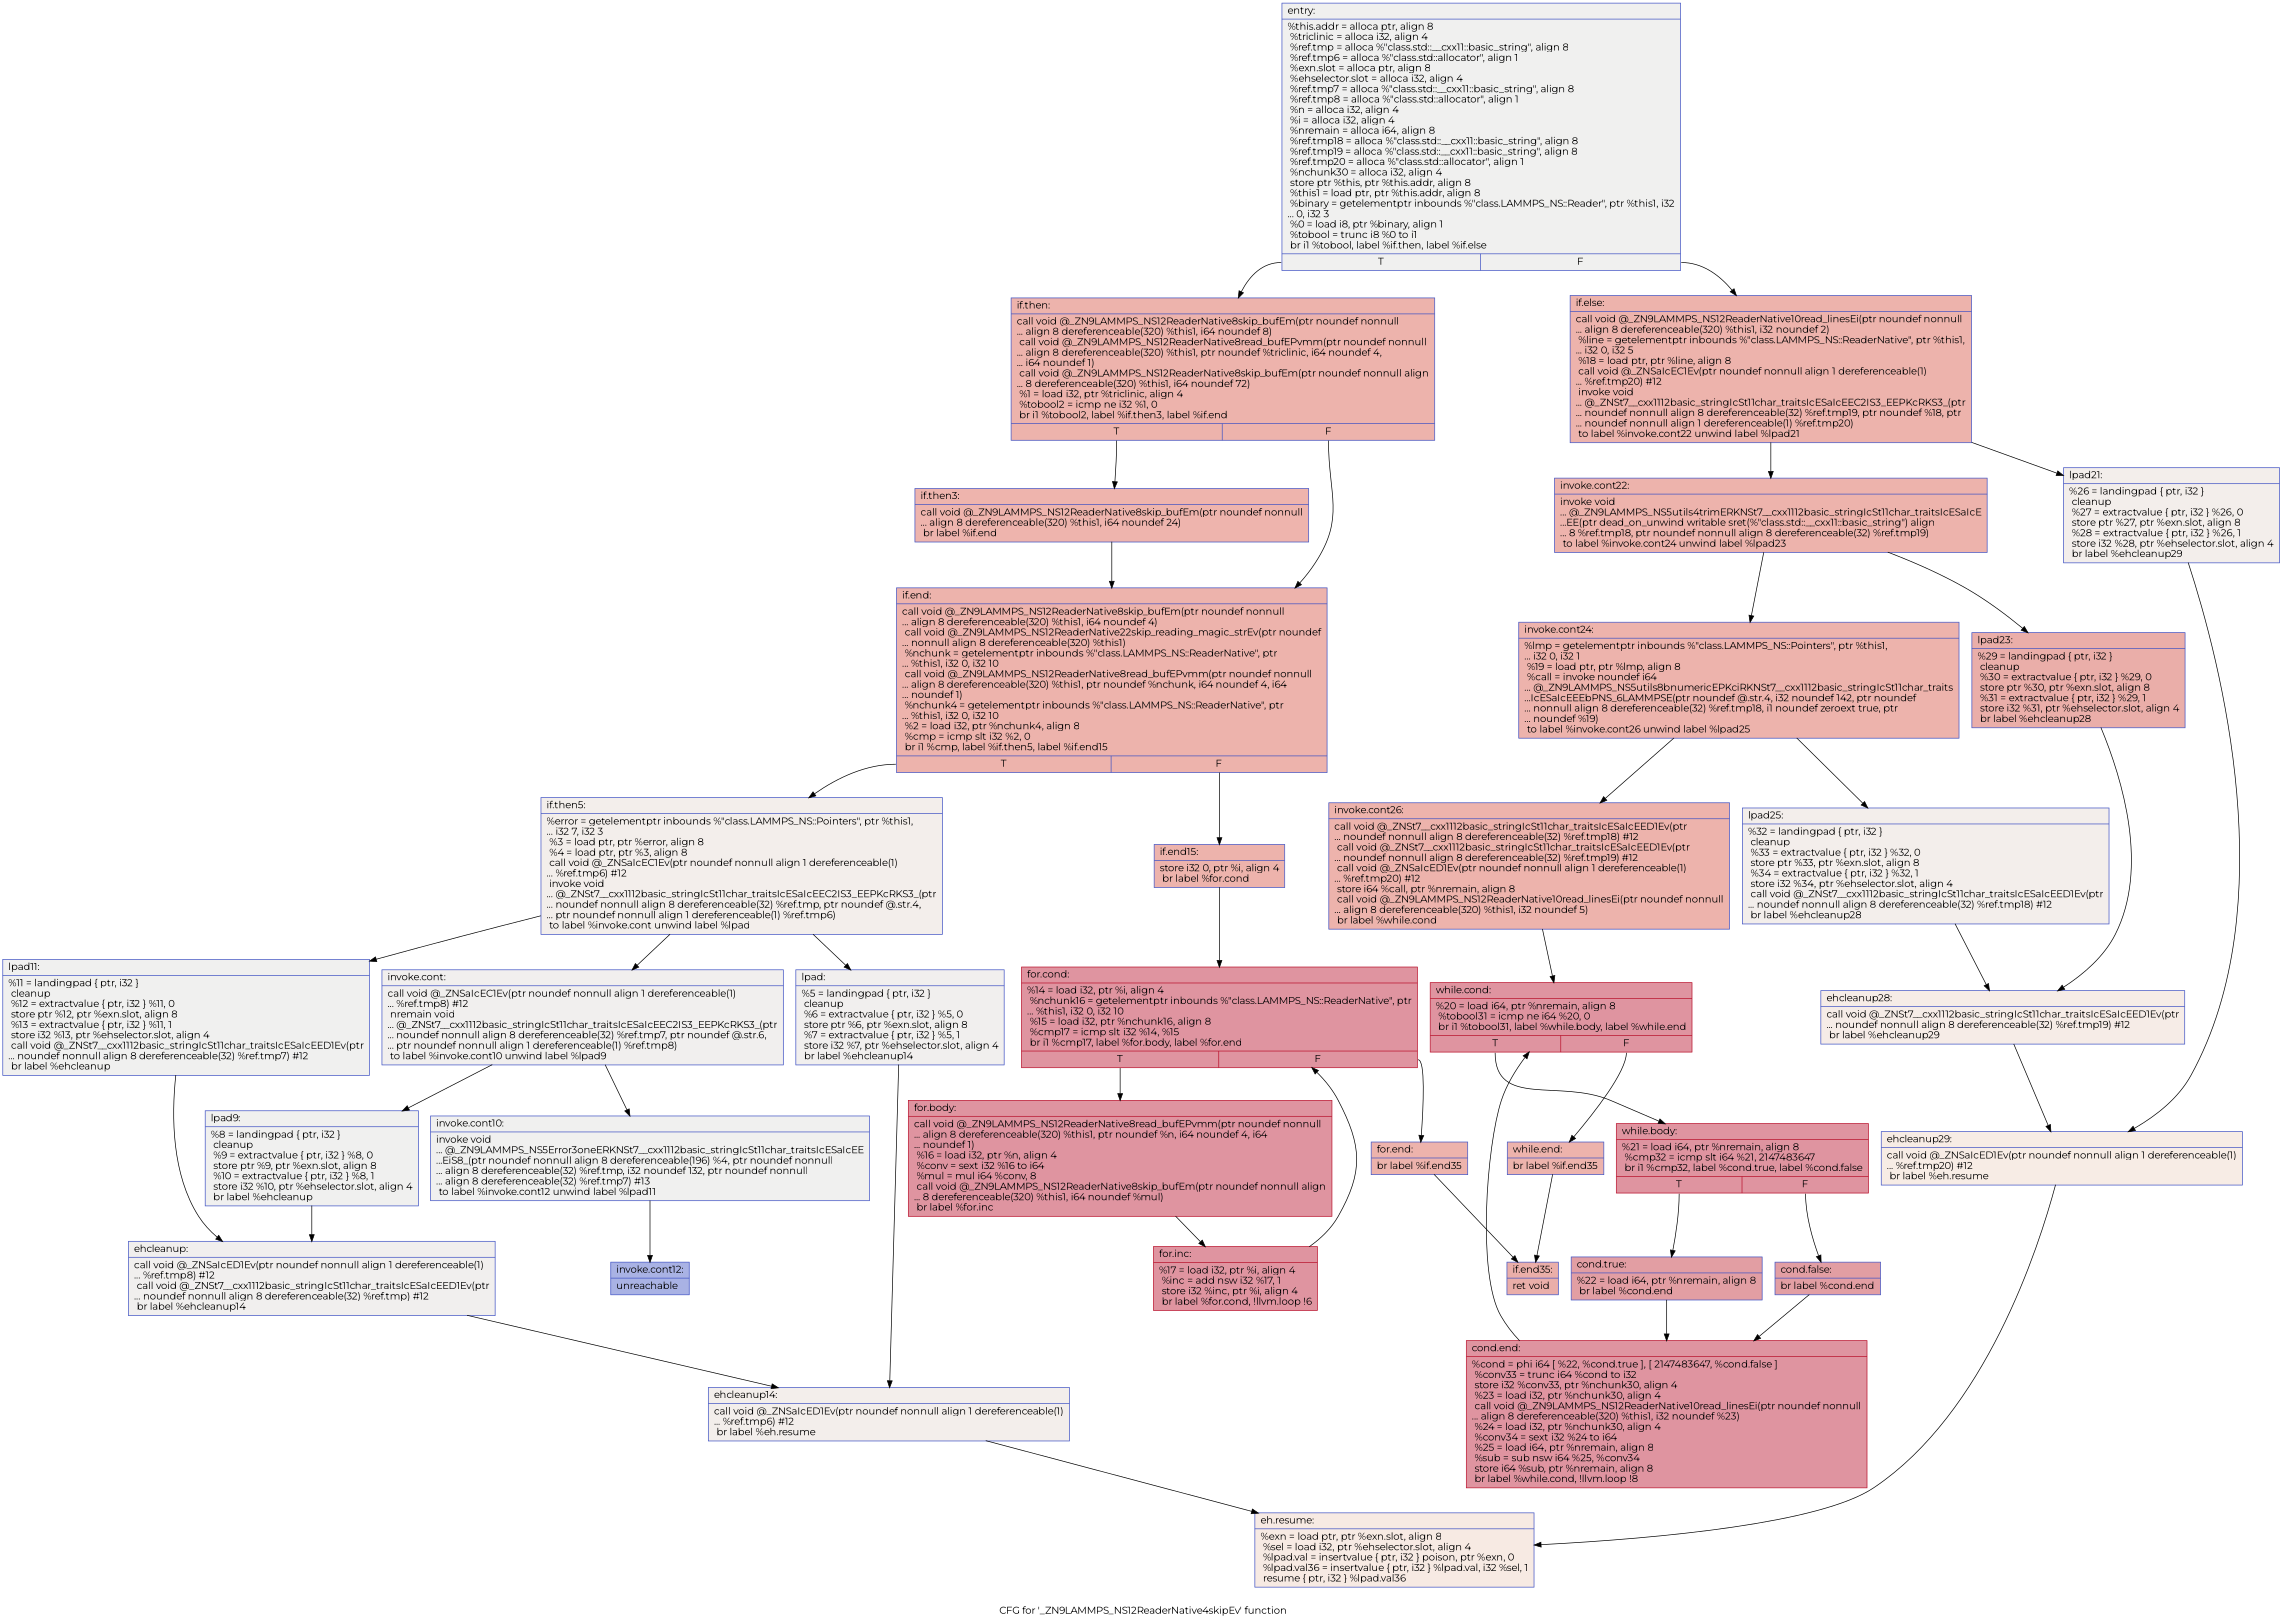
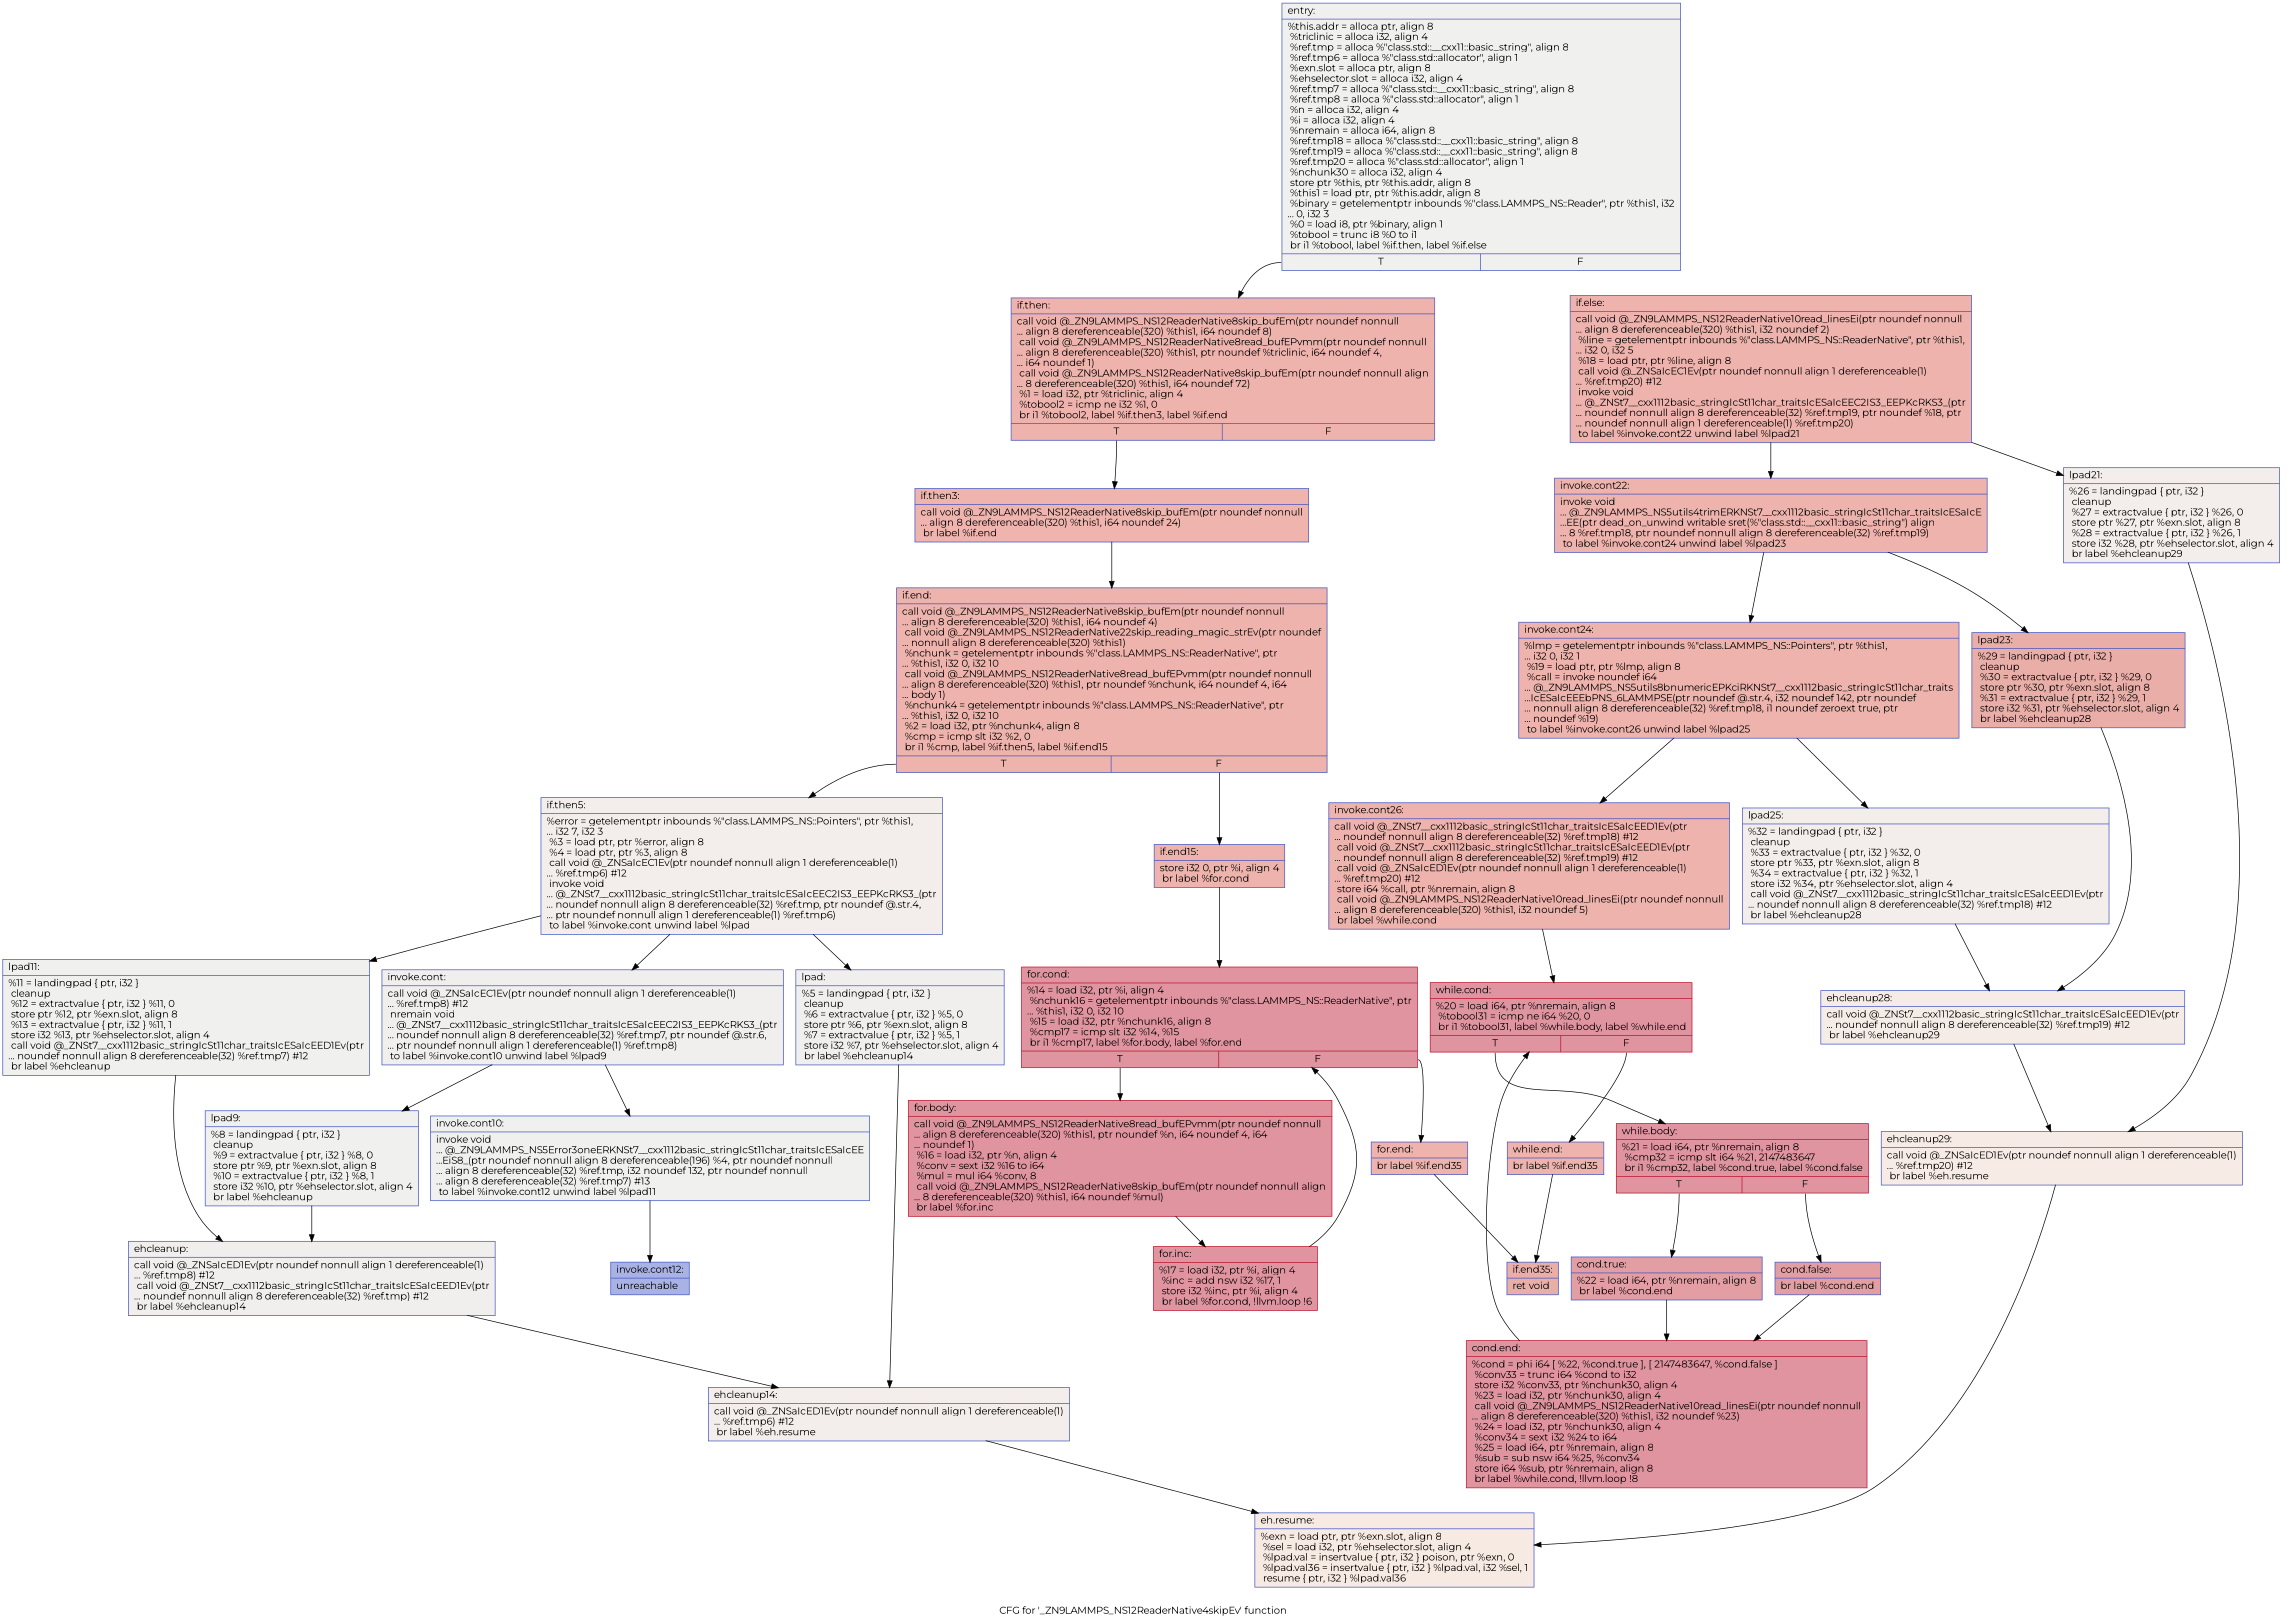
edge "entry:" -> "if.else:": removed
edge "if.then:" -> "if.end:": removed
node "if.end:": text "... noundef 1)" -> "... body 1)"
